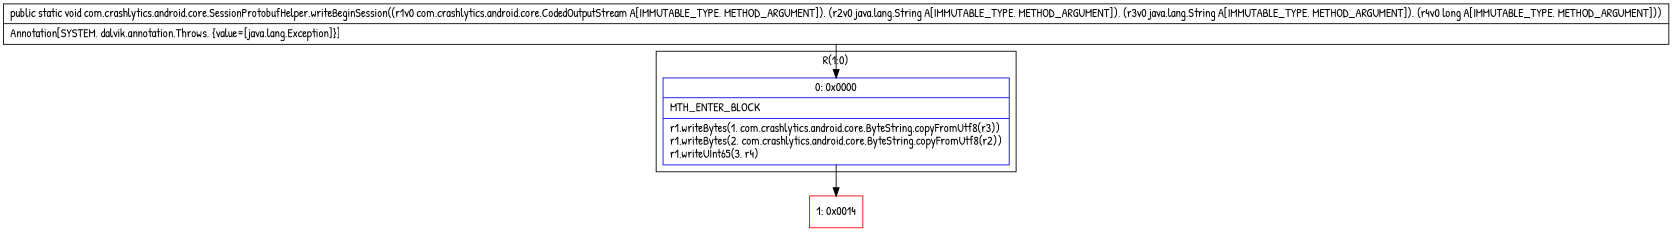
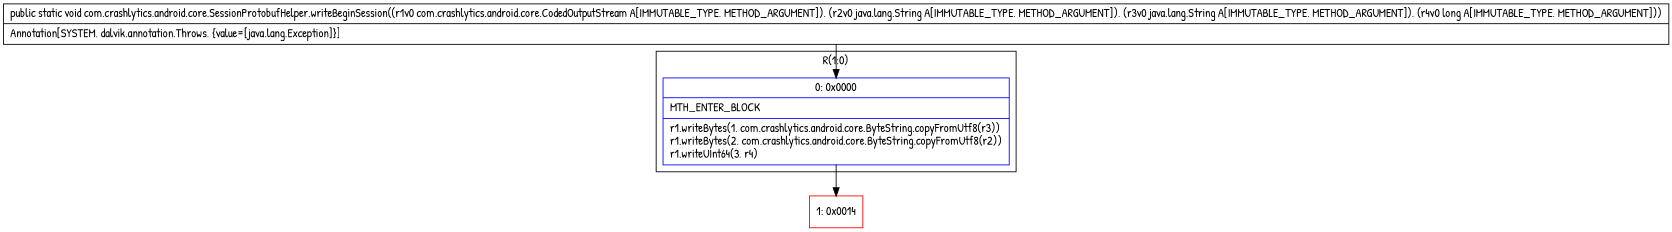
node "0: 0x0000": text "r1.writeUInt65(3, r4)" -> "r1.writeUInt64(3, r4)"
